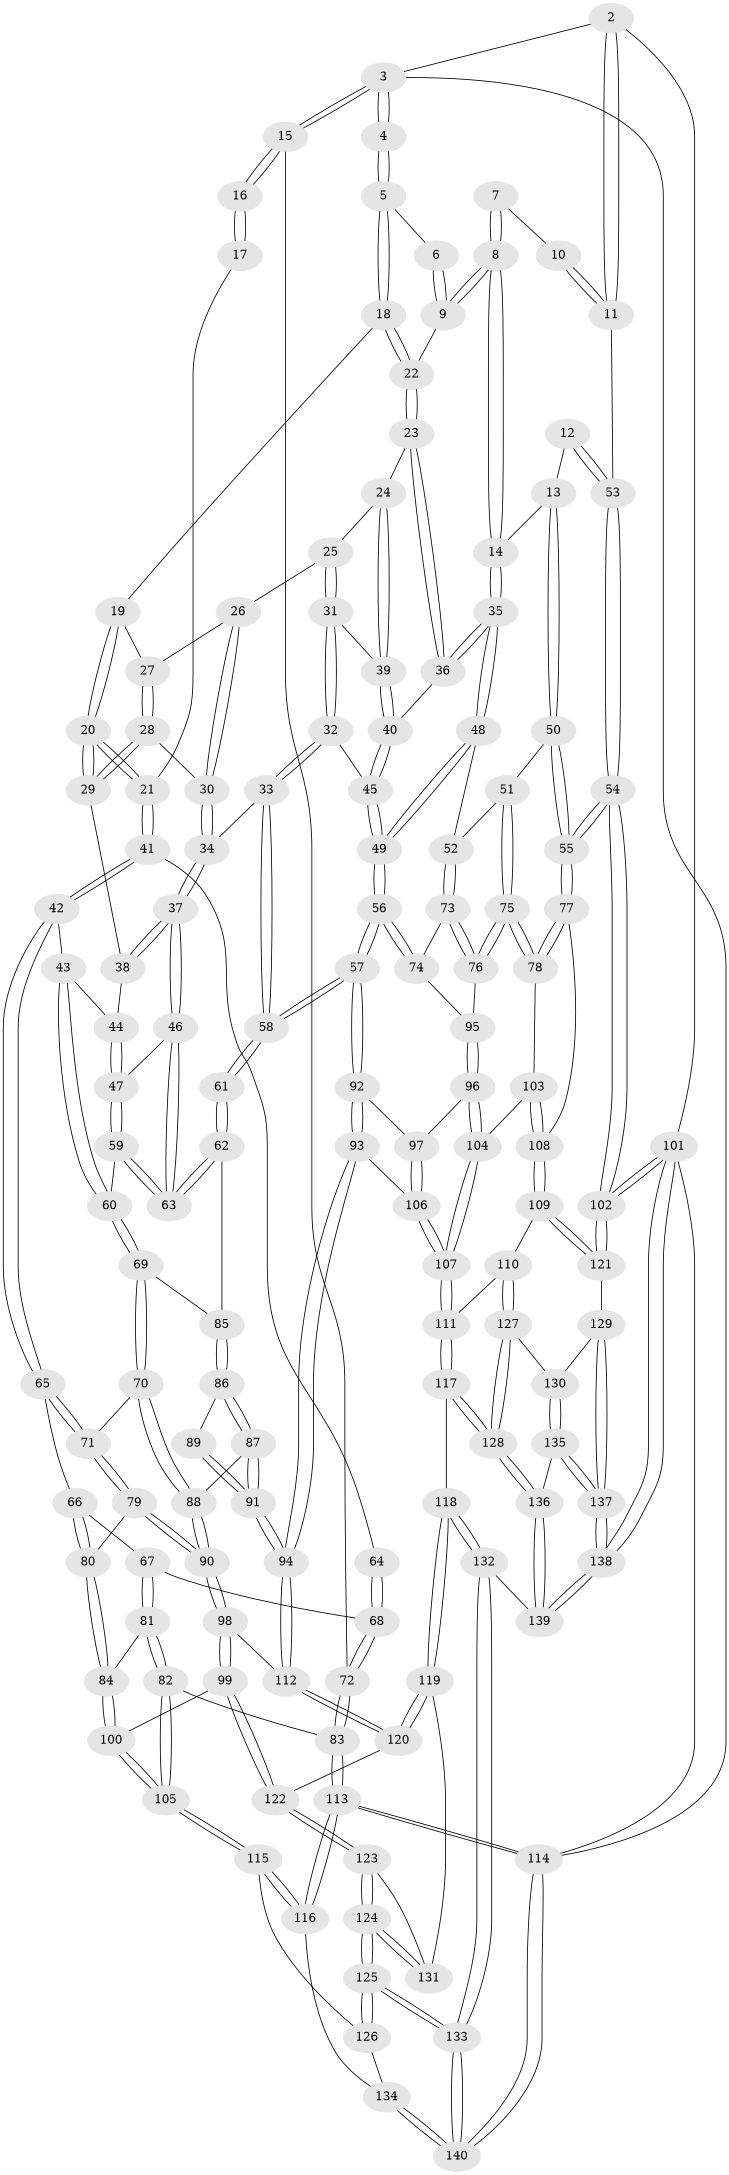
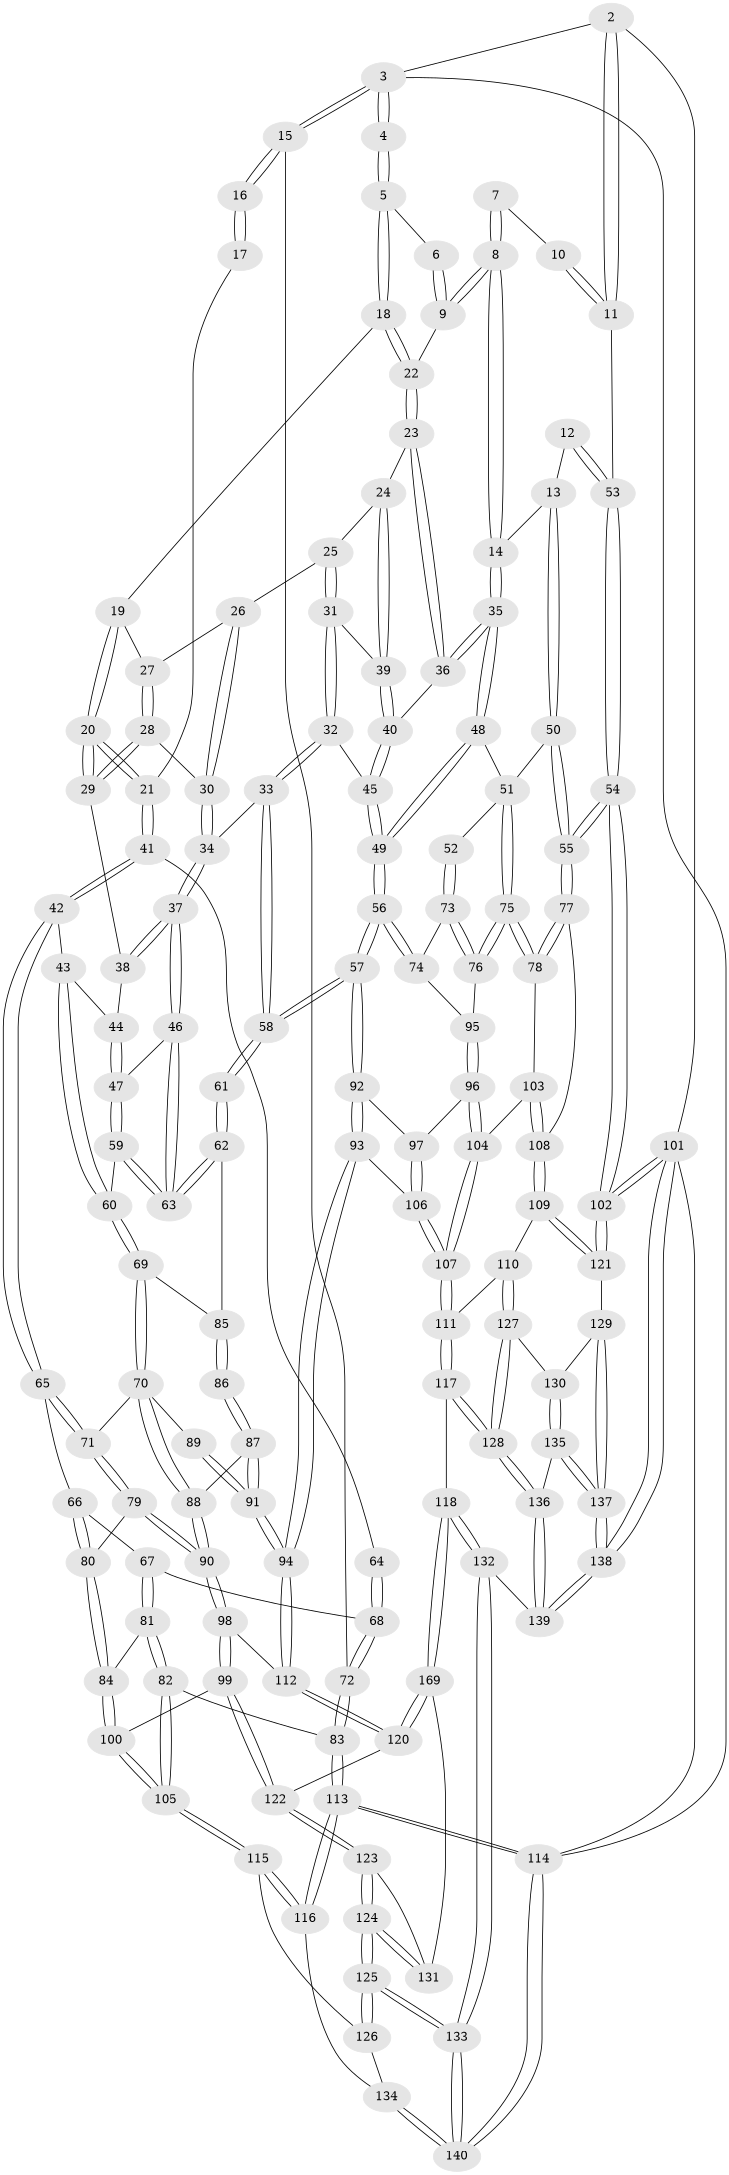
edge "48" -- "52": now "48" -- "51"
edge "86" -- "89": now "70" -- "89"
node "119": label "119" -> "169"
